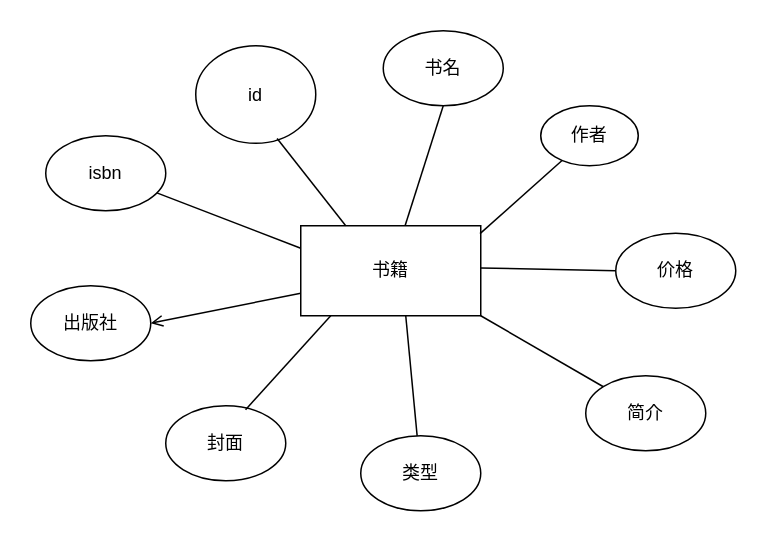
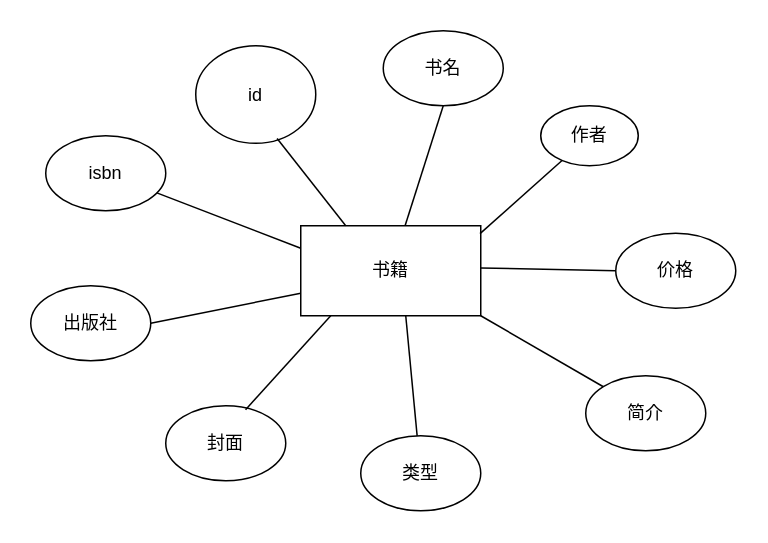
edge "书籍" -> "出版社": arrowhead open -> none
